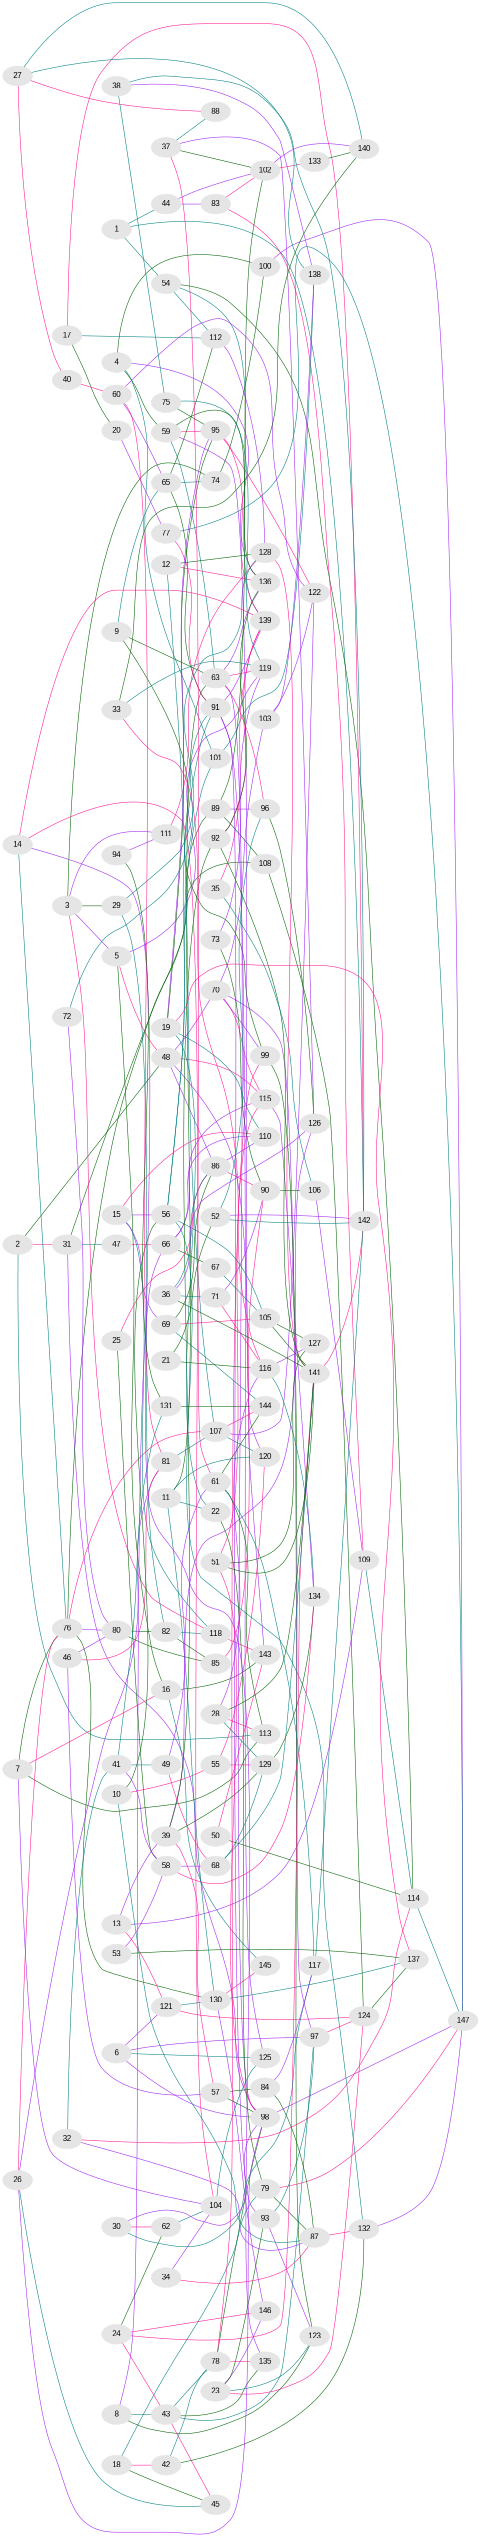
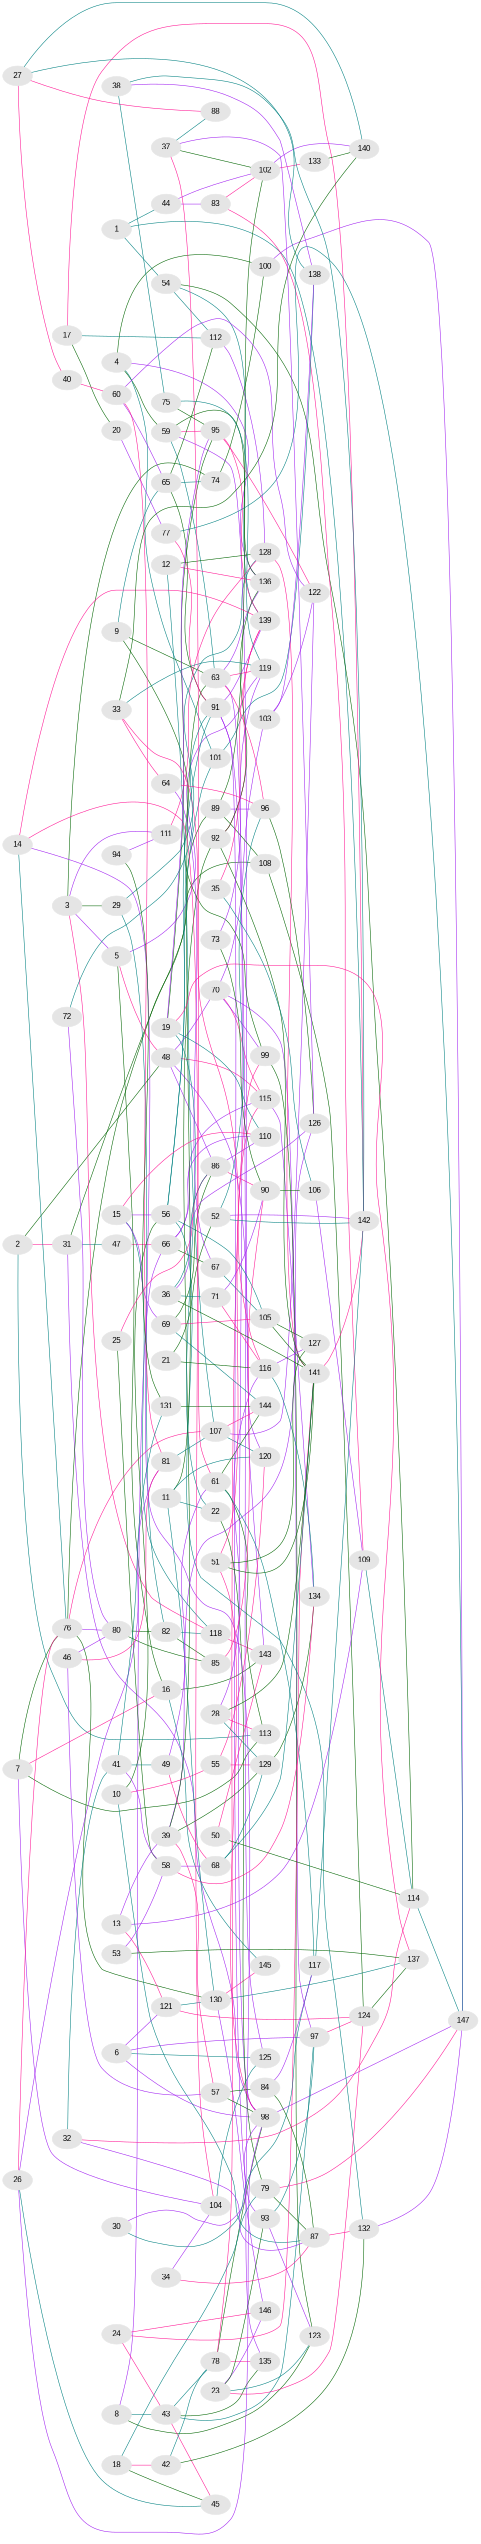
node "64": added
node "62": removed
